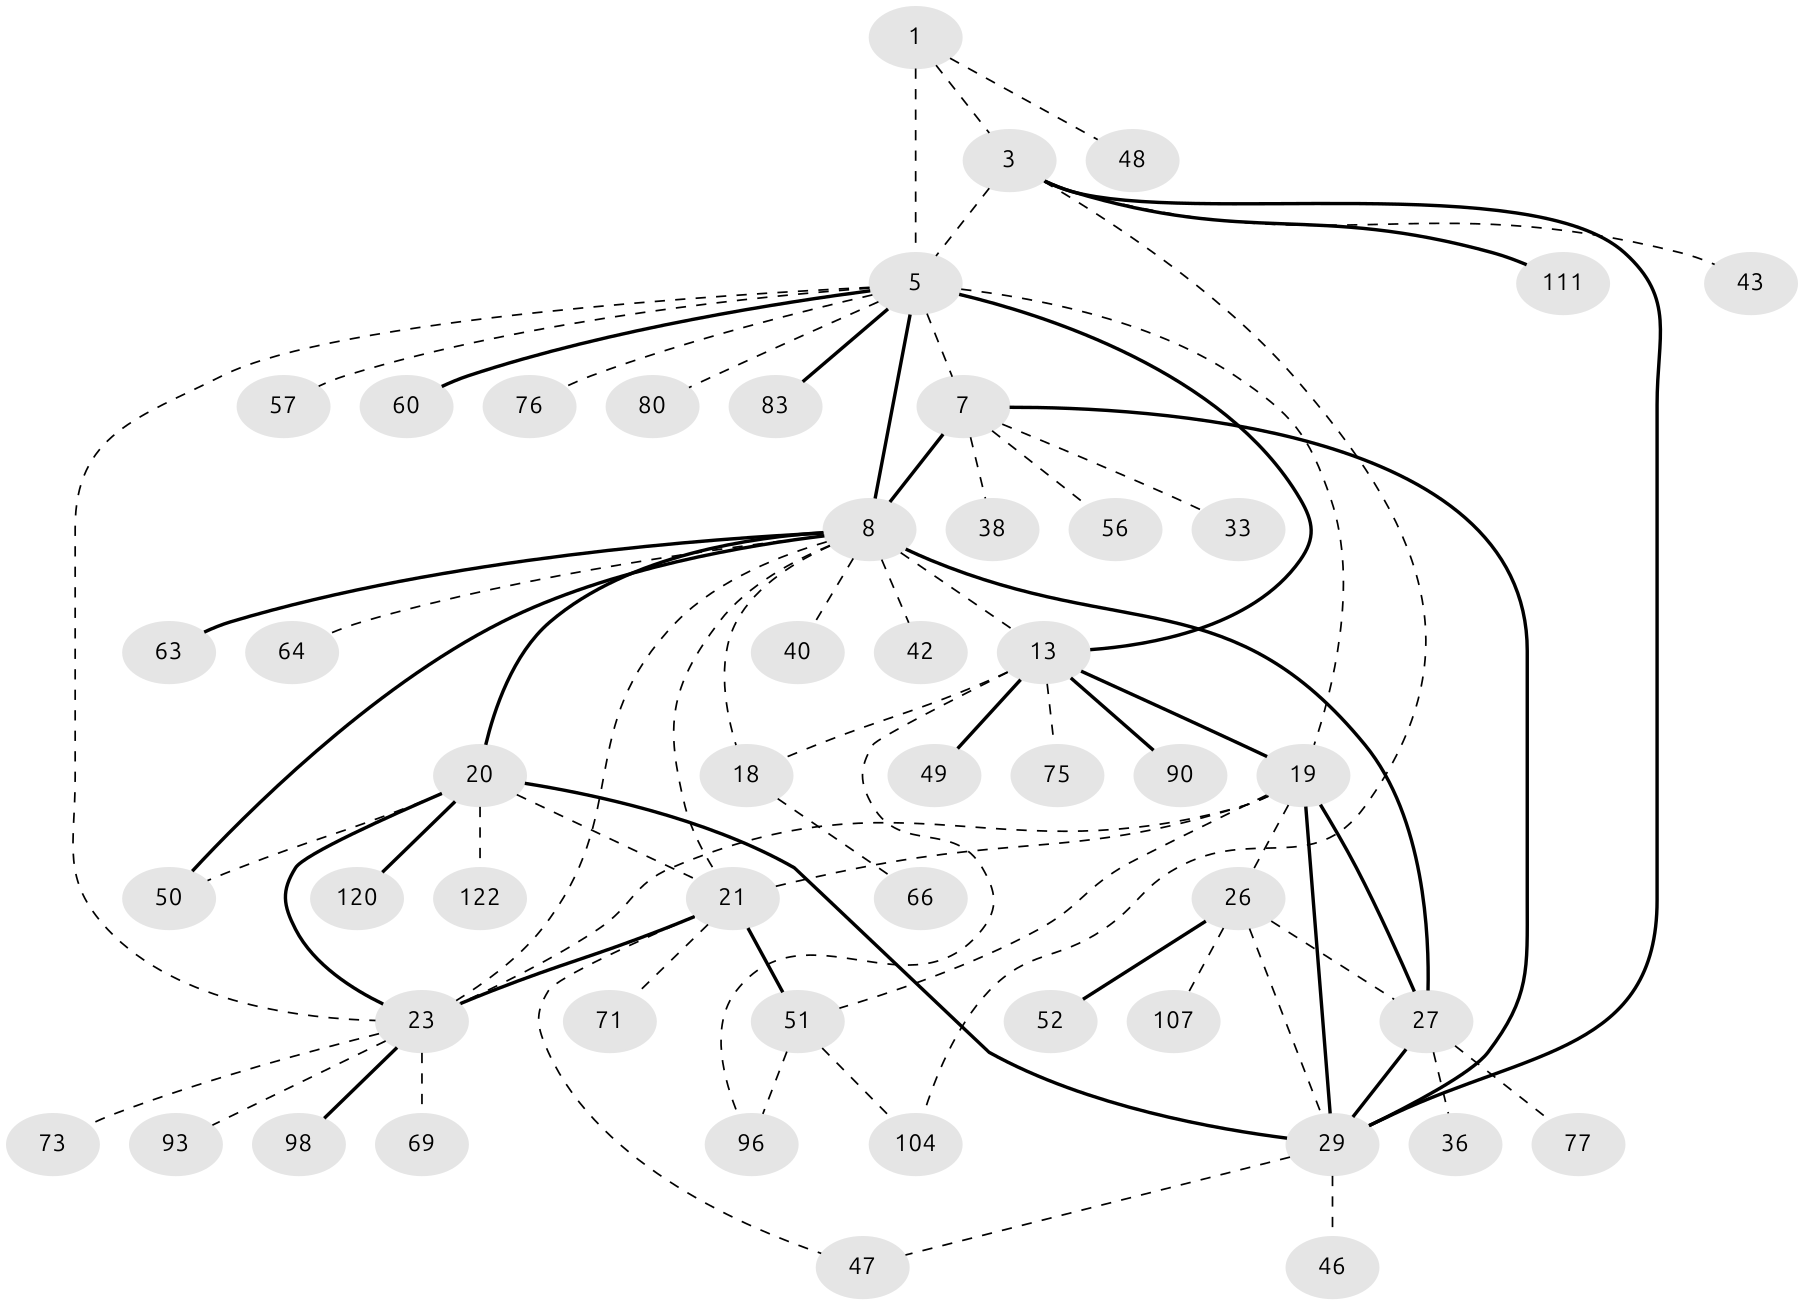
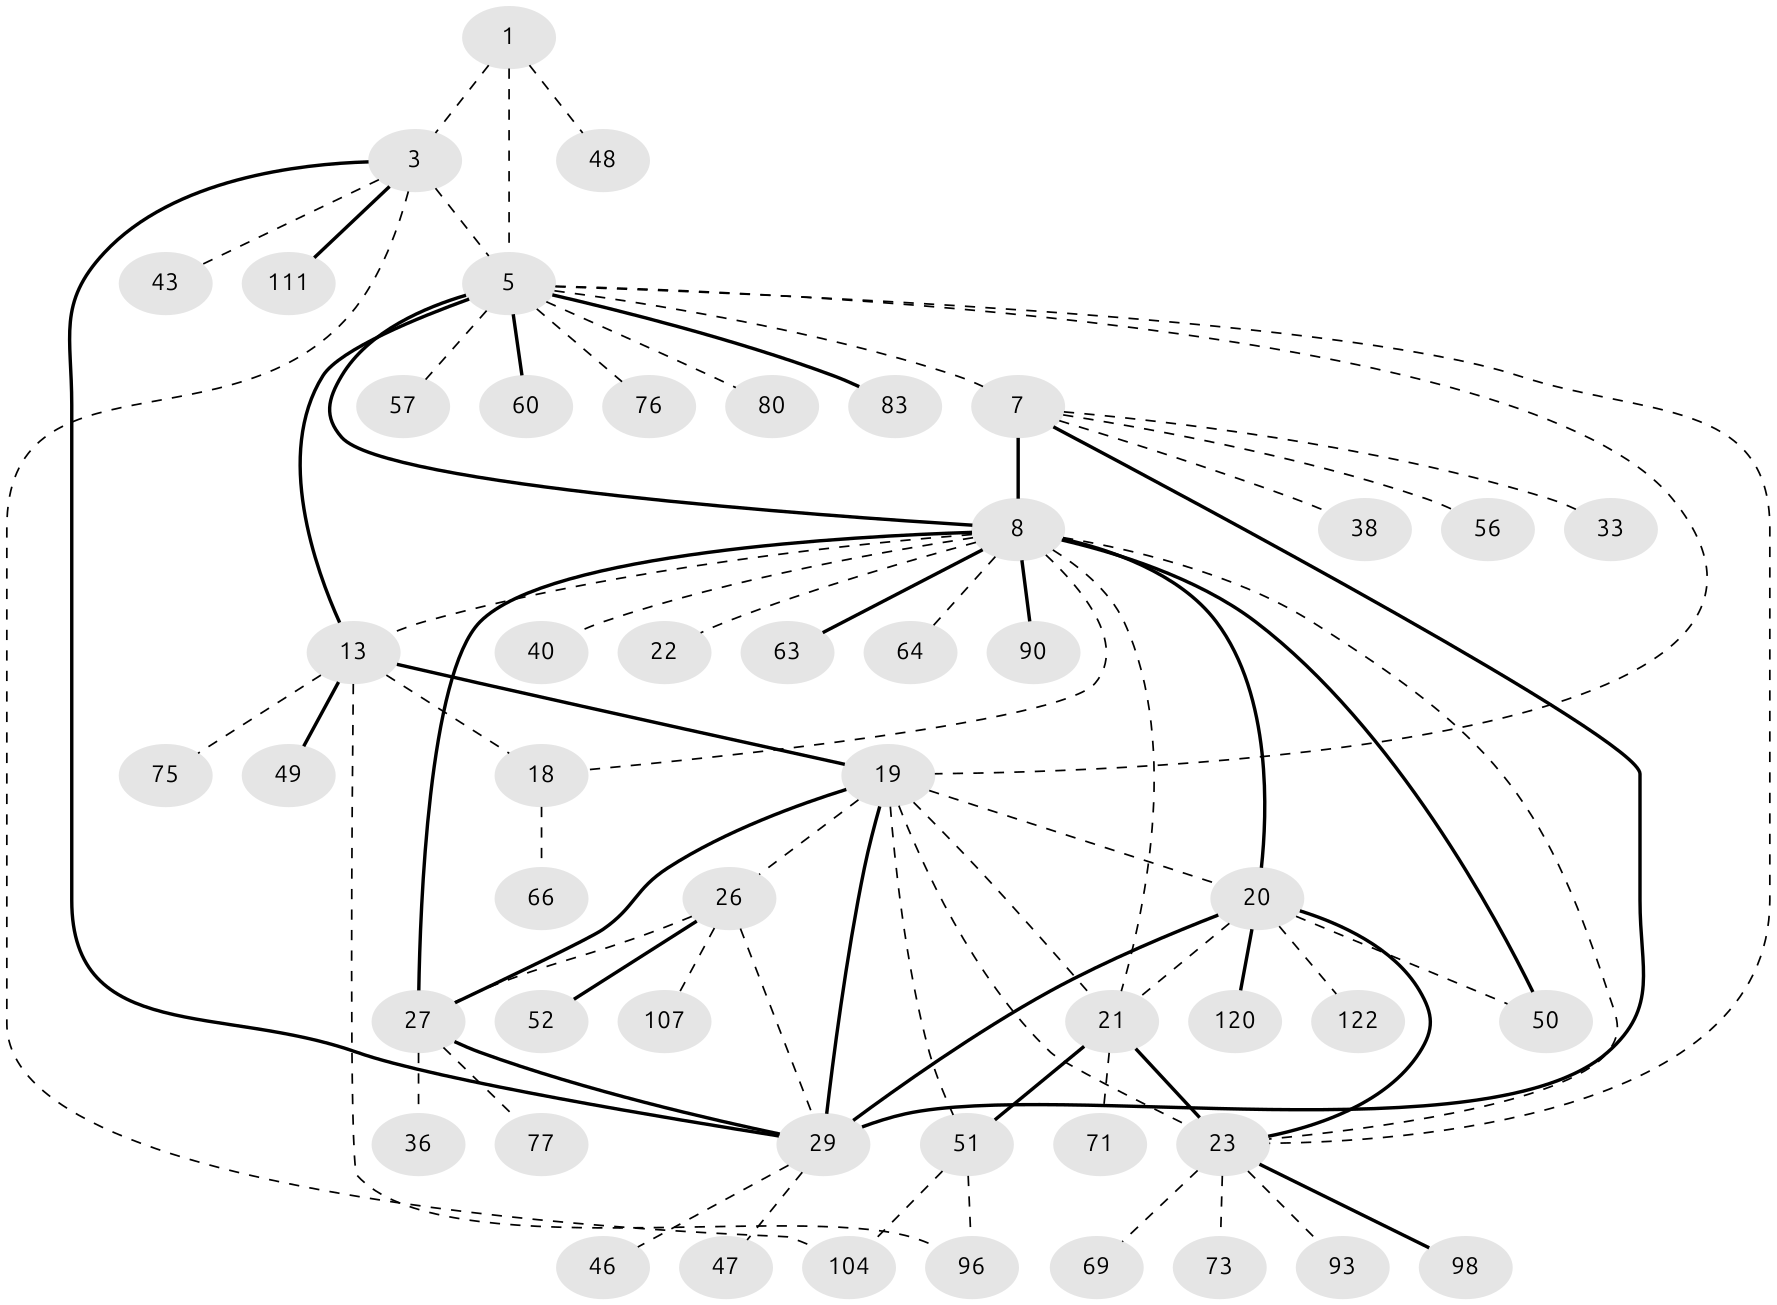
node "42": label "42" -> "22"
edge "13" -- "90": now "8" -- "90"
edge "19" -- "20": added
edge "21" -- "47": removed
